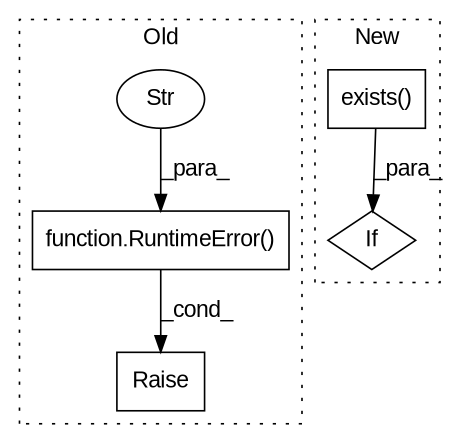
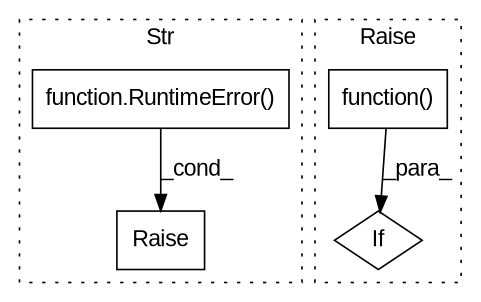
cluster "Old": label "Old" -> "Str"
cluster "New": label "New" -> "Raise"
node "Str": removed
node "exists()": label "exists()" -> "function()"
